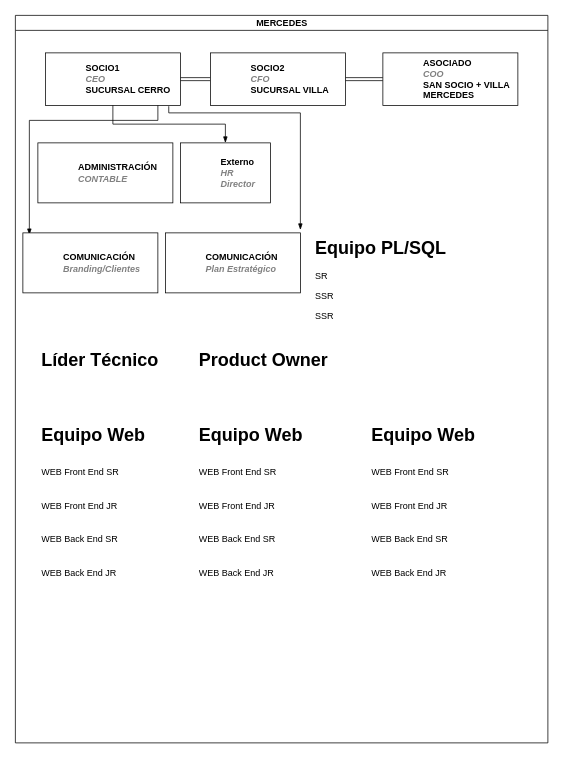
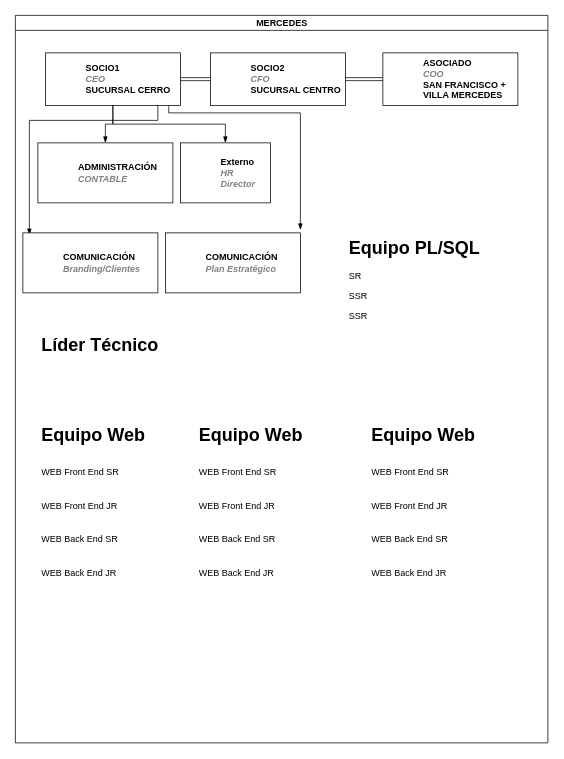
node "SOCIO2 CFO SUCURSAL VILLA": label "SOCIO2 CFO SUCURSAL VILLA" -> "SOCIO2 CFO SUCURSAL CENTRO"
node "ASOCIADO COO SAN SOCIO + VILLA MERCEDES": label "ASOCIADO COO SAN SOCIO + VILLA MERCEDES" -> "ASOCIADO COO SAN FRANCISCO + VILLA MERCEDES"
edge "SOCIO1 CEO SUCURSAL CERRO" -> "ADMINISTRACIÓN CONTABLE": added
node "Equipo PL/SQLSR SSR SSR": moved (383, 278) -> (417, 278)
node "Líder Técnico": moved (109, 360) -> (109, 345)
node "Product Owner": removed
